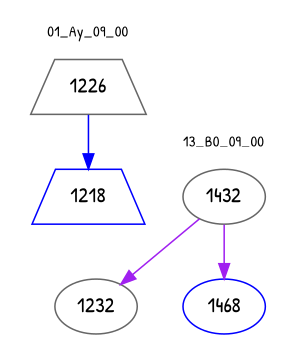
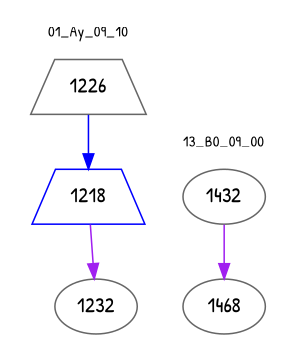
cluster "01_Ay_09_00": label "01_Ay_09_00" -> "01_Ay_09_10"
edge "1432" -> "1232": now "1218" -> "1232"
node "1468": color blue -> gray40
